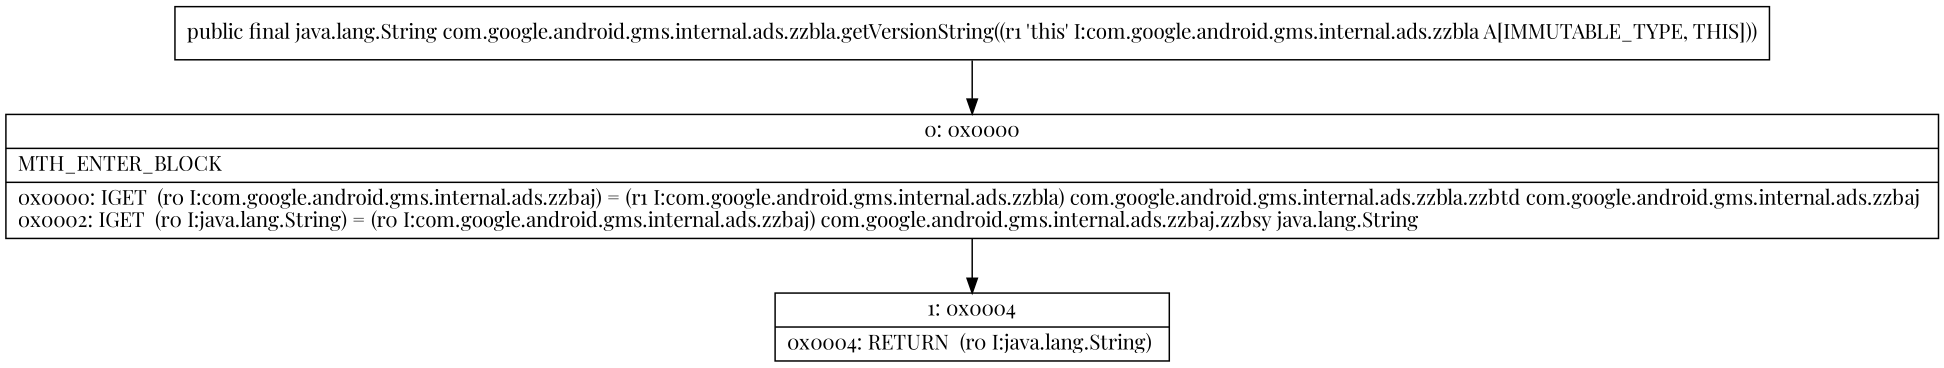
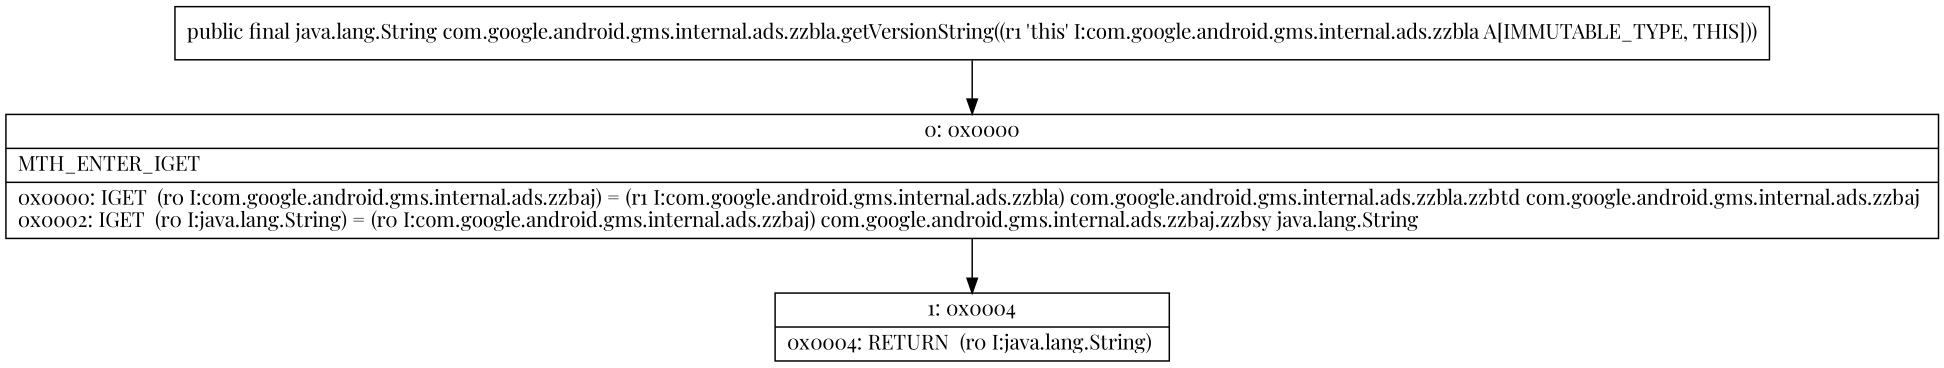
node "0: 0x0000": text "MTH_ENTER_BLOCK" -> "MTH_ENTER_IGET"
